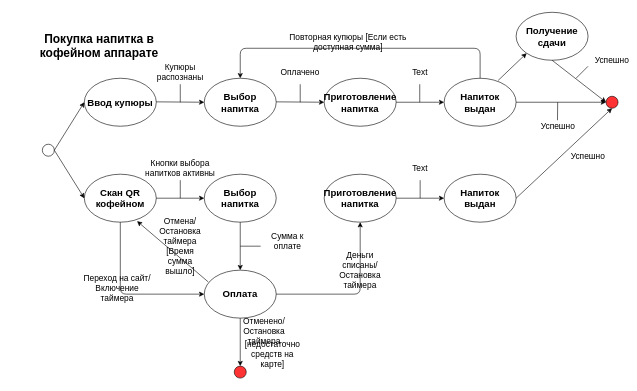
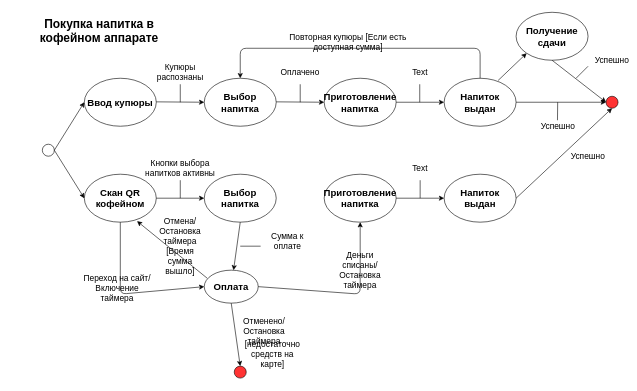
node "Покупка напитка в кофейном аппарате": moved (99, 45) -> (99, 30)
node "Оплата": size 72x48 -> 54x33
